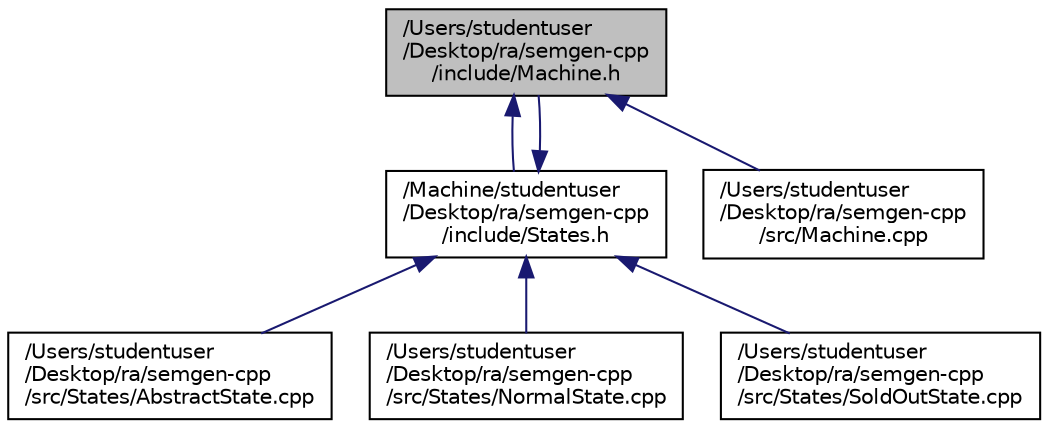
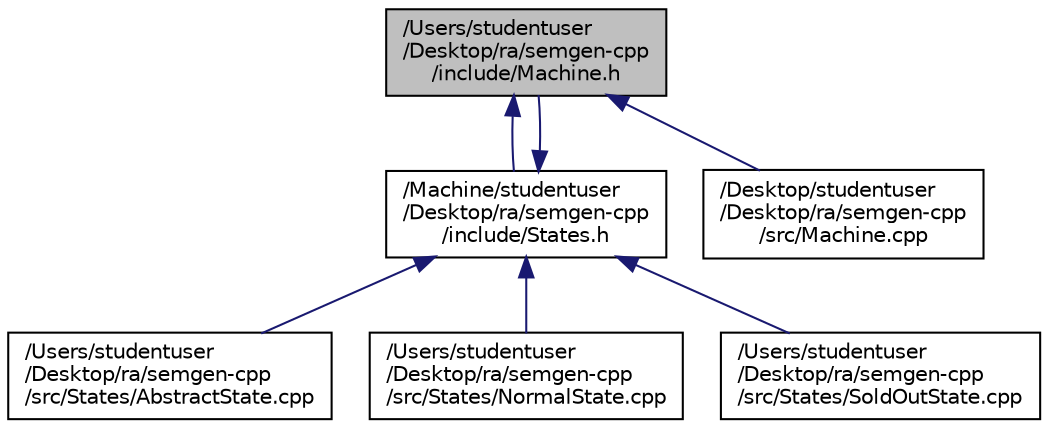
node "/Users/studentuser /Desktop/ra/semgen-cpp /src/Machine.cpp": label "/Users/studentuser /Desktop/ra/semgen-cpp /src/Machine.cpp" -> "/Desktop/studentuser /Desktop/ra/semgen-cpp /src/Machine.cpp"
